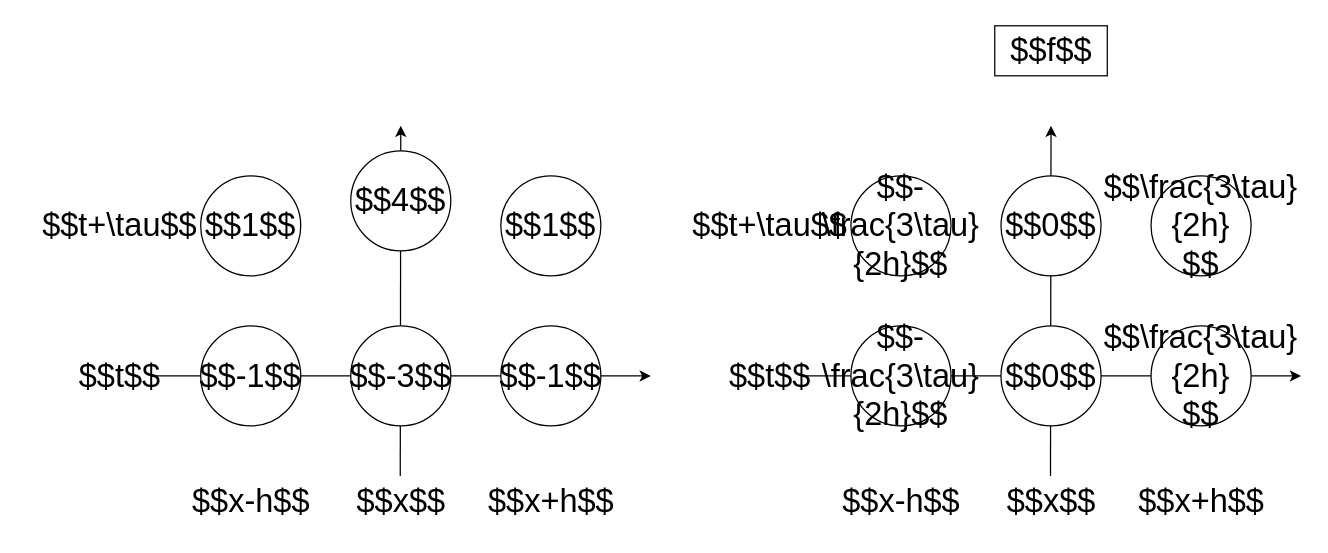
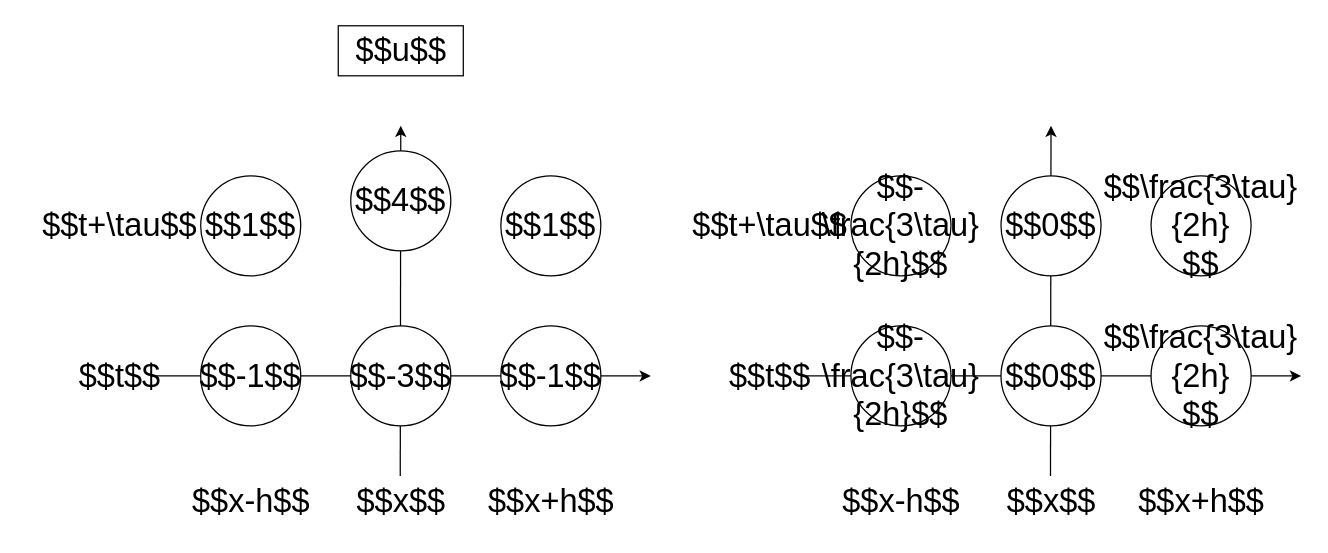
node "$$u$$": added
node "$$f$$": removed
